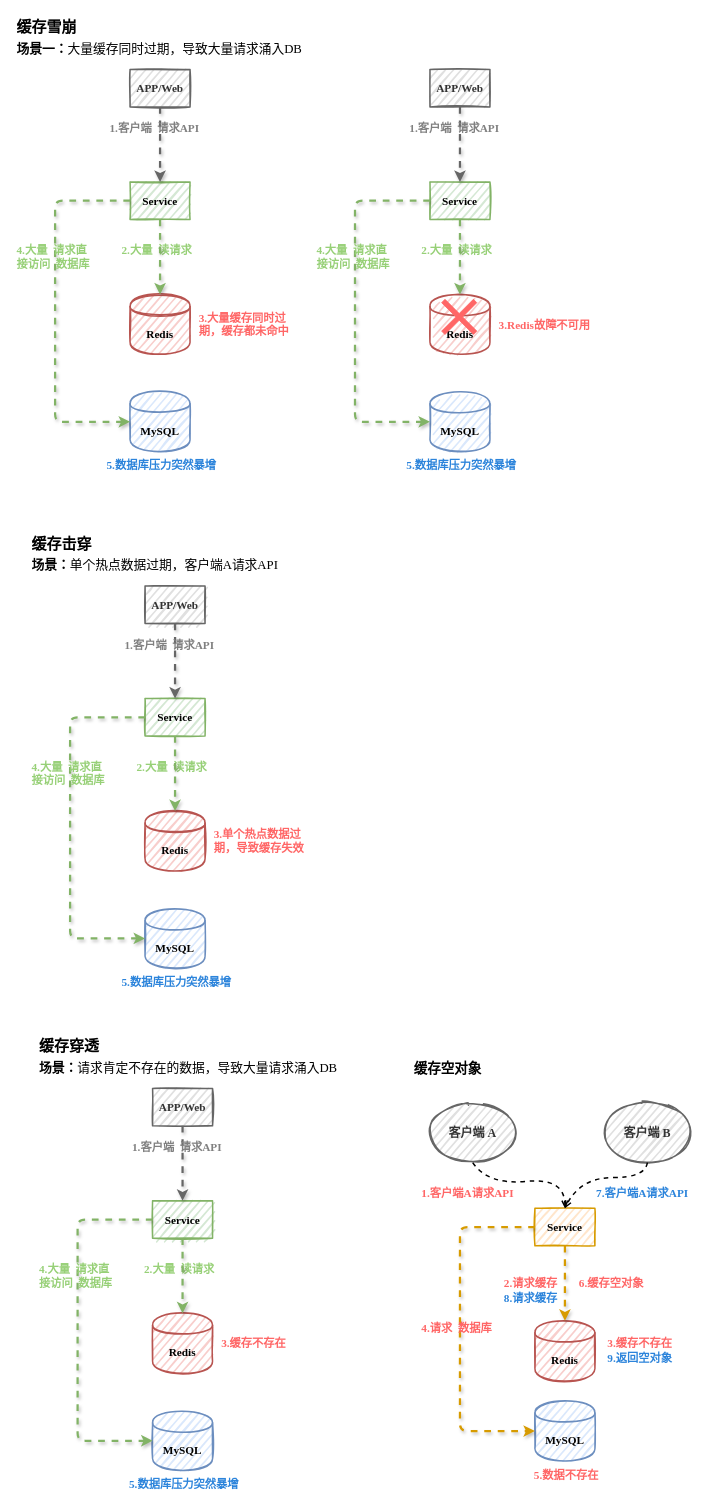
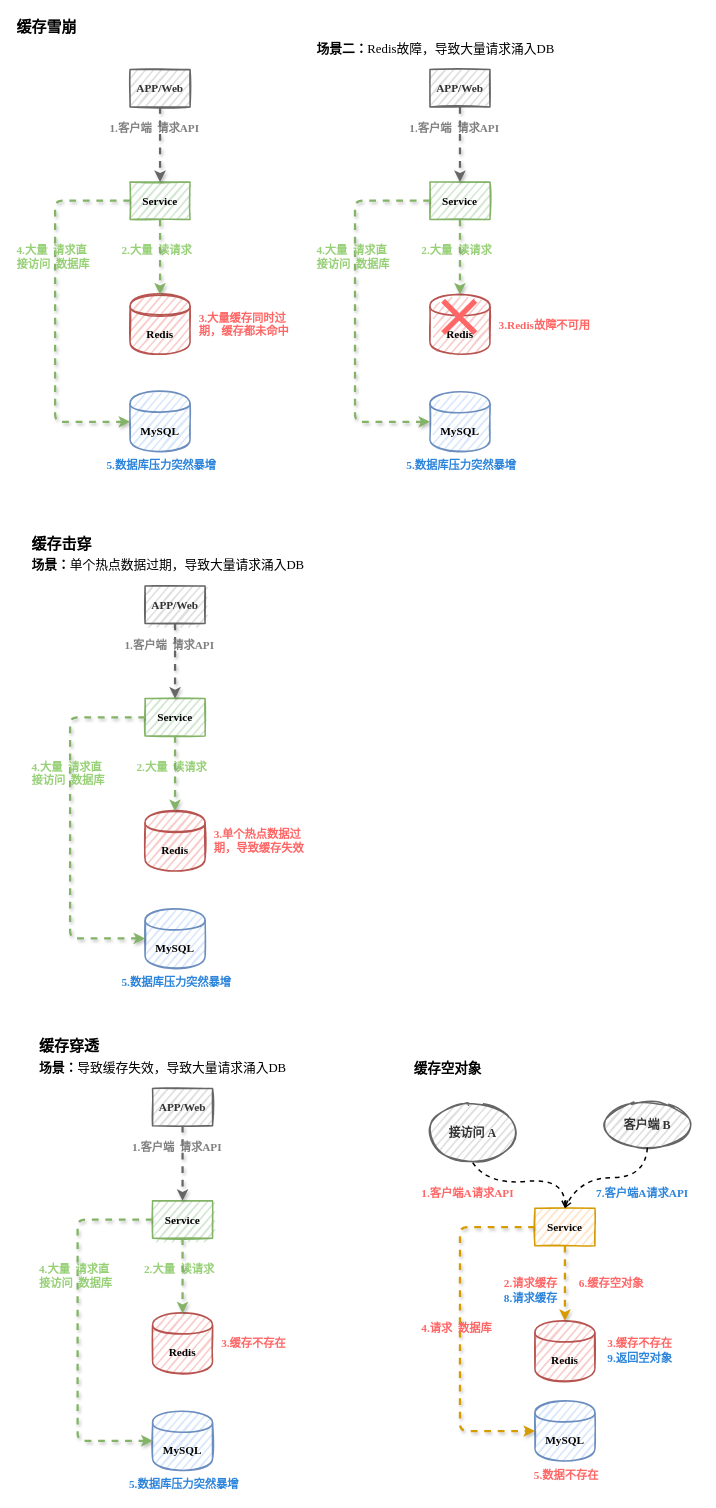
node "场景一：大量缓存同时过期，导致大量请求涌入DB": removed
node "场景二：Redis故障，导致大量请求涌入DB": added
node "场景：单个热点数据过期，客户端A请求API": label "场景：单个热点数据过期，客户端A请求API" -> "场景：单个热点数据过期，导致大量请求涌入DB"
node "场景：请求肯定不存在的数据，导致大量请求涌入DB": label "场景：请求肯定不存在的数据，导致大量请求涌入DB" -> "场景：导致缓存失效，导致大量请求涌入DB"
node "客户端 A": label "客户端 A" -> "接访问 A"
node "客户端 B": size 90x60 -> 90x45
